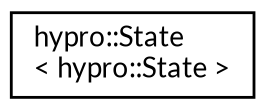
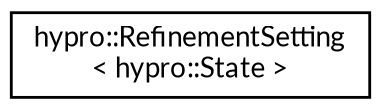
node "hypro::State < hypro::State >": label "hypro::State < hypro::State >" -> "hypro::RefinementSetting < hypro::State >"
